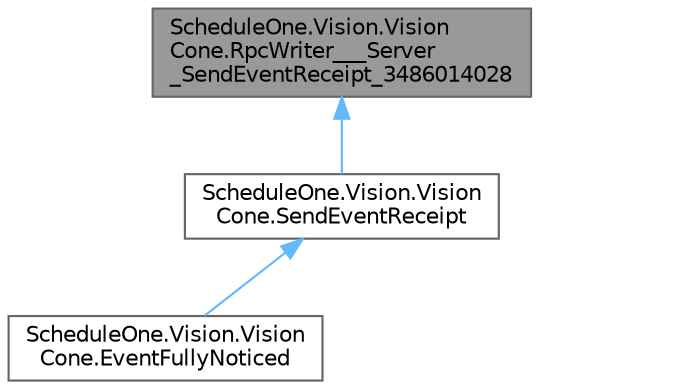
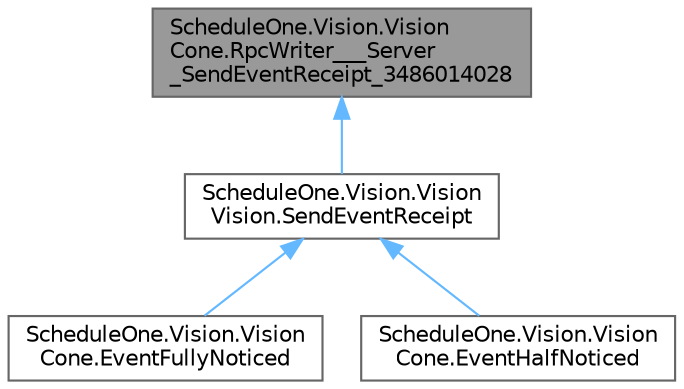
node "ScheduleOne.Vision.Vision Cone.SendEventReceipt": label "ScheduleOne.Vision.Vision Cone.SendEventReceipt" -> "ScheduleOne.Vision.Vision Vision.SendEventReceipt"
node "ScheduleOne.Vision.Vision Cone.EventHalfNoticed": added
